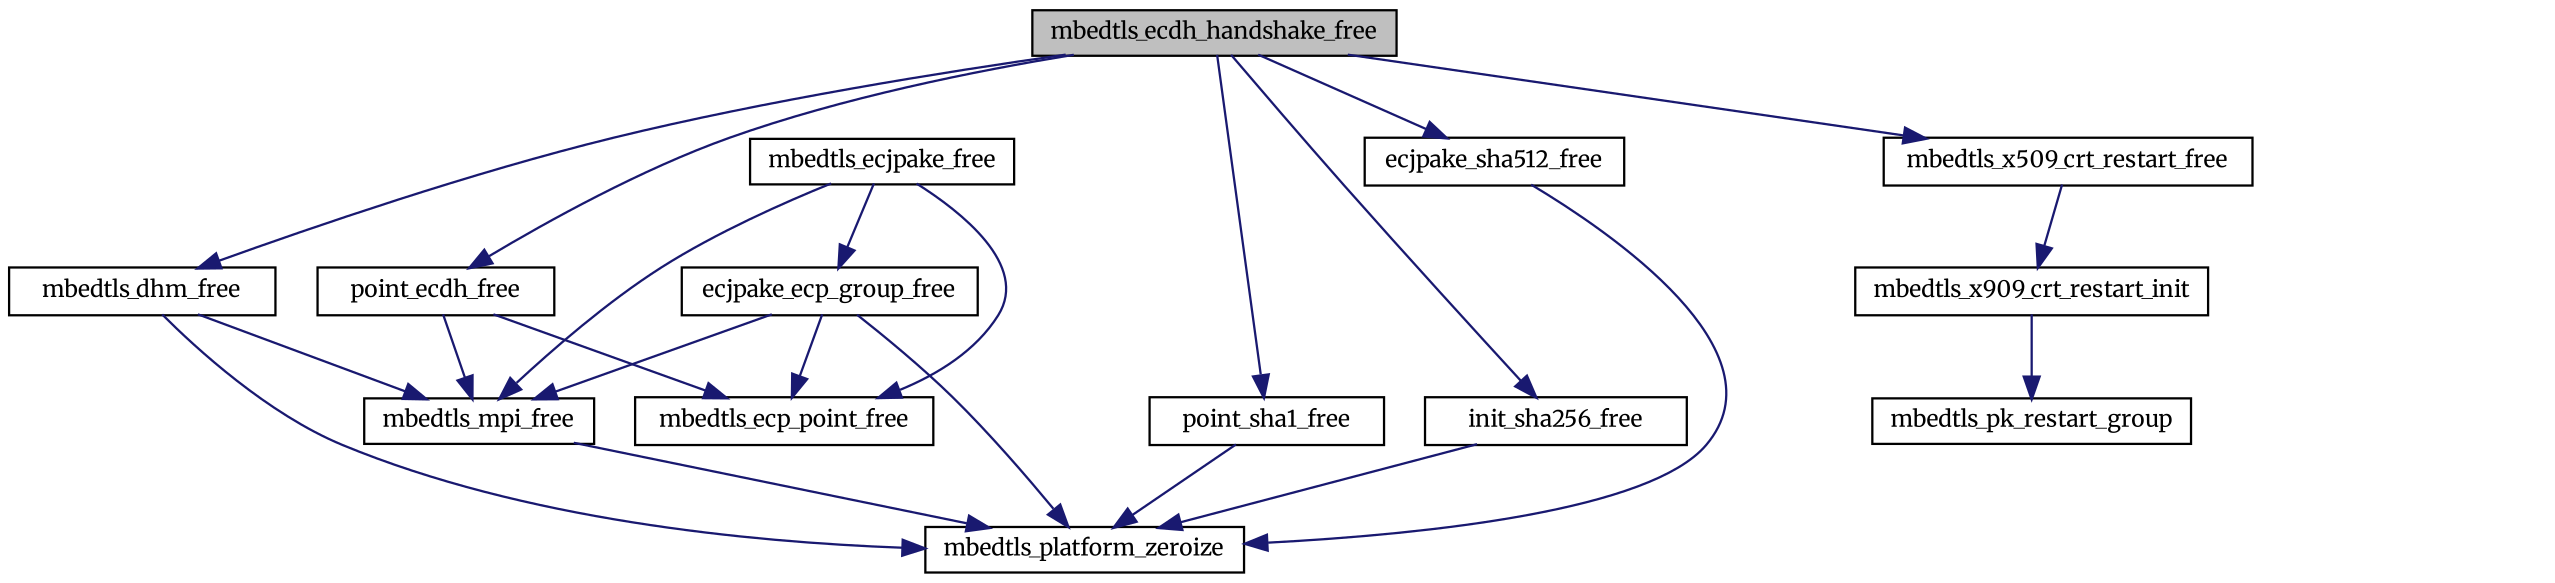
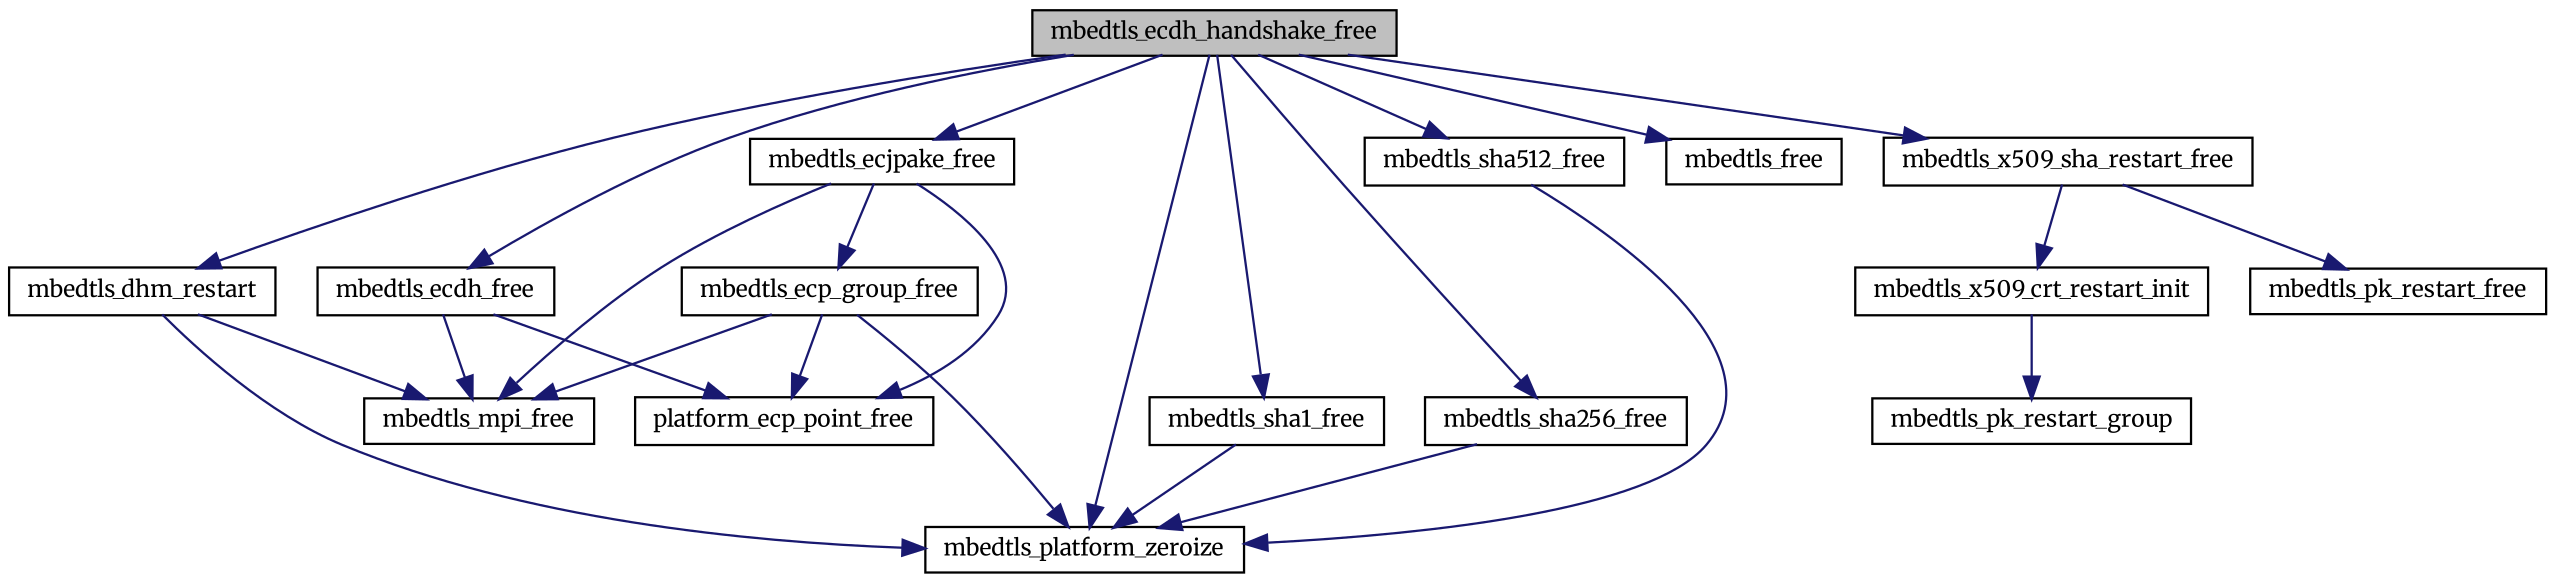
edge "mbedtls_ecdh_handshake_free" -> "mbedtls_ecjpake_free": added
node "ecjpake_sha512_free": label "ecjpake_sha512_free" -> "mbedtls_sha512_free"
node "mbedtls_free": added
node "mbedtls_x509_crt_restart_free": label "mbedtls_x509_crt_restart_free" -> "mbedtls_x509_sha_restart_free"
node "mbedtls_dhm_free": label "mbedtls_dhm_free" -> "mbedtls_dhm_restart"
node "point_ecdh_free": label "point_ecdh_free" -> "mbedtls_ecdh_free"
node "ecjpake_ecp_group_free": label "ecjpake_ecp_group_free" -> "mbedtls_ecp_group_free"
node "mbedtls_x909_crt_restart_init": label "mbedtls_x909_crt_restart_init" -> "mbedtls_x509_crt_restart_init"
node "mbedtls_pk_restart_free": added
node "mbedtls_ecp_point_free": label "mbedtls_ecp_point_free" -> "platform_ecp_point_free"
node "point_sha1_free": label "point_sha1_free" -> "mbedtls_sha1_free"
node "init_sha256_free": label "init_sha256_free" -> "mbedtls_sha256_free"
edge "mbedtls_mpi_free" -> "mbedtls_platform_zeroize": now "mbedtls_ecdh_handshake_free" -> "mbedtls_platform_zeroize"
